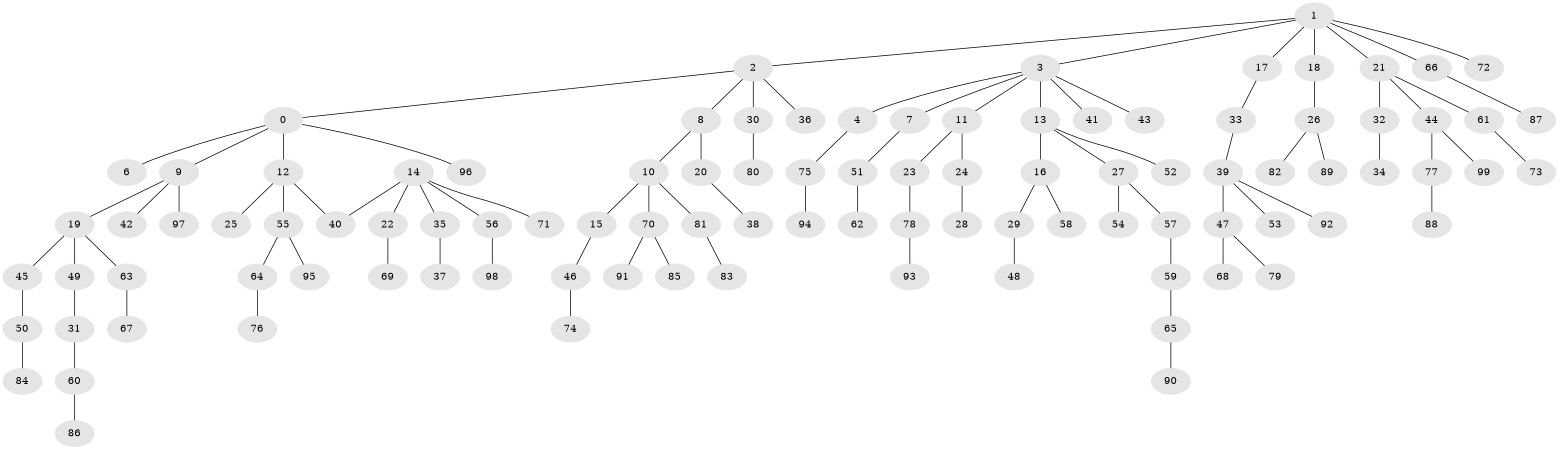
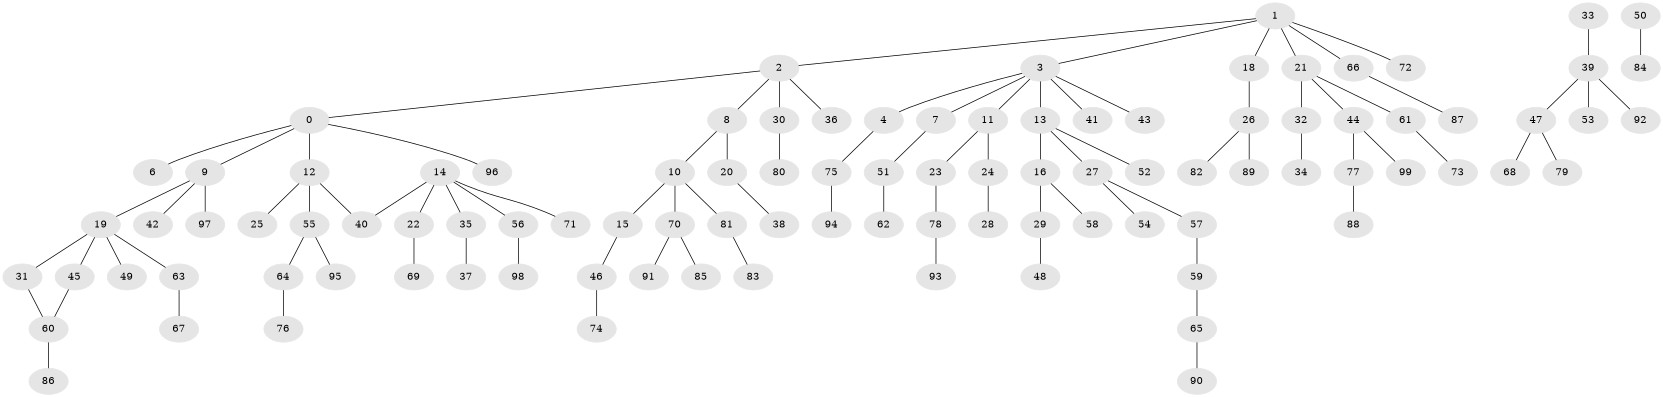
node "17": removed
edge "45" -- "50": now "45" -- "60"
edge "49" -- "31": now "19" -- "31"
